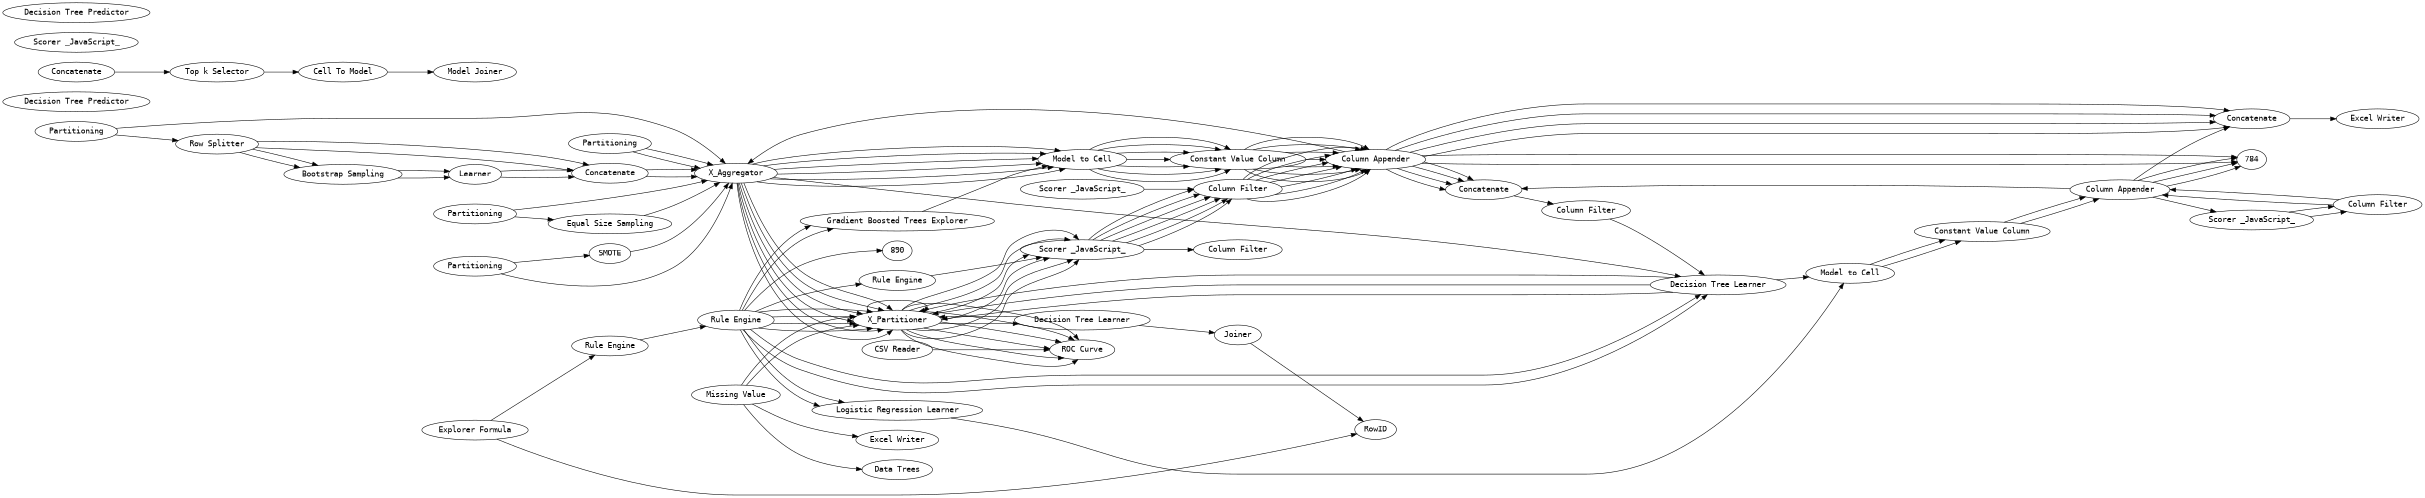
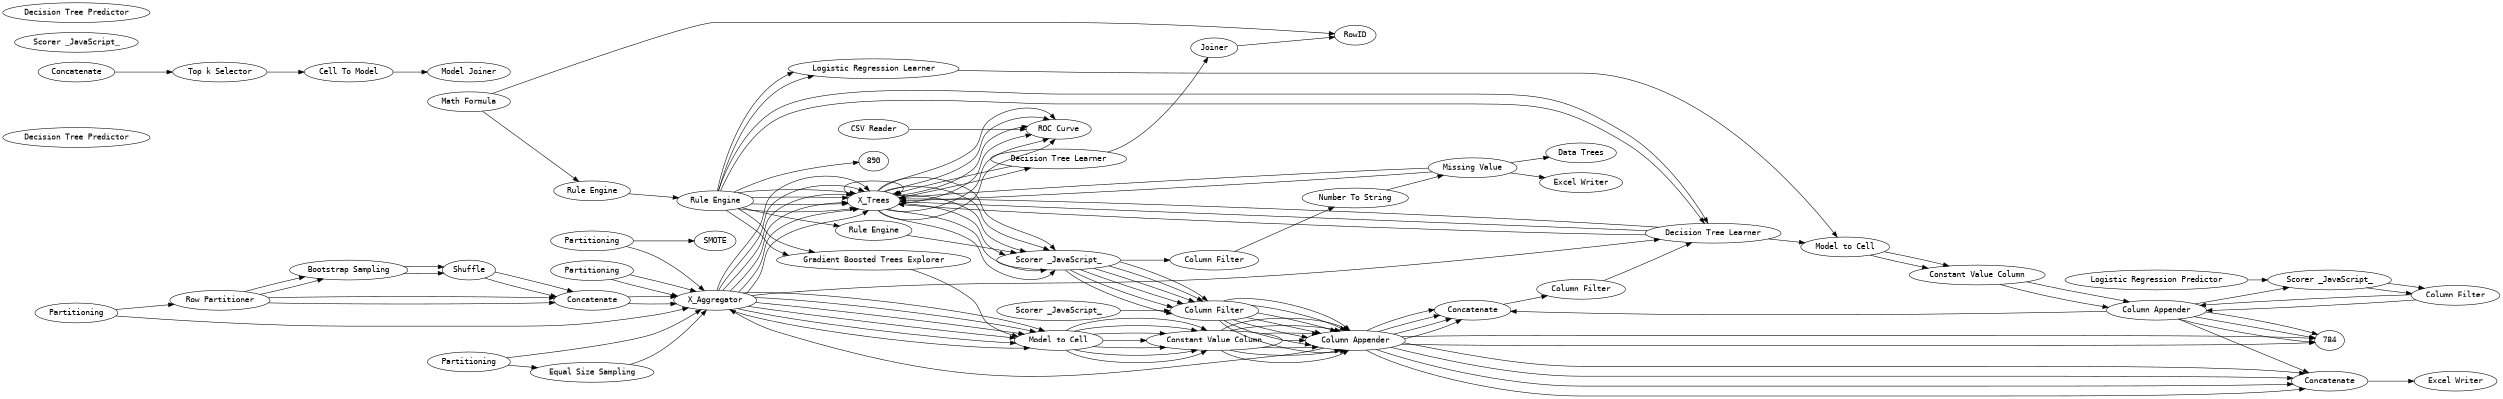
node "Row Splitter": label "Row Splitter" -> "Row Partitioner"
node "Learner": label "Learner" -> "Shuffle"
node "Number To String": added
edge "SMOTE" -> "X_Aggregator": removed
node "Logistic Regression Predictor": added
node "X_Partitioner": label "X_Partitioner" -> "X_Trees"
node "Explorer Formula": label "Explorer Formula" -> "Math Formula"
